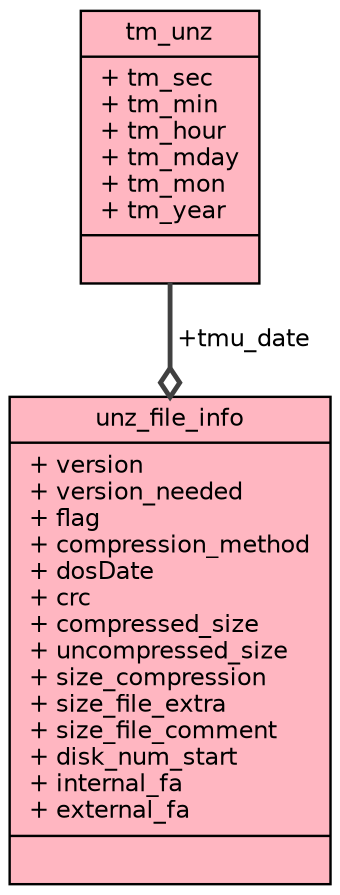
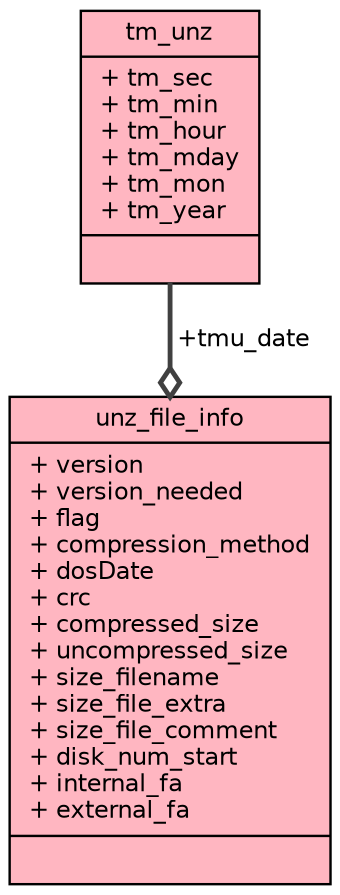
node "unz_file_info": text "+ size_compression" -> "+ size_filename"
